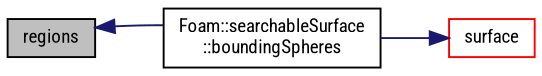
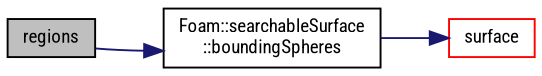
edge "Foam::searchableSurface ::boundingSpheres" -> "regions": reversed
